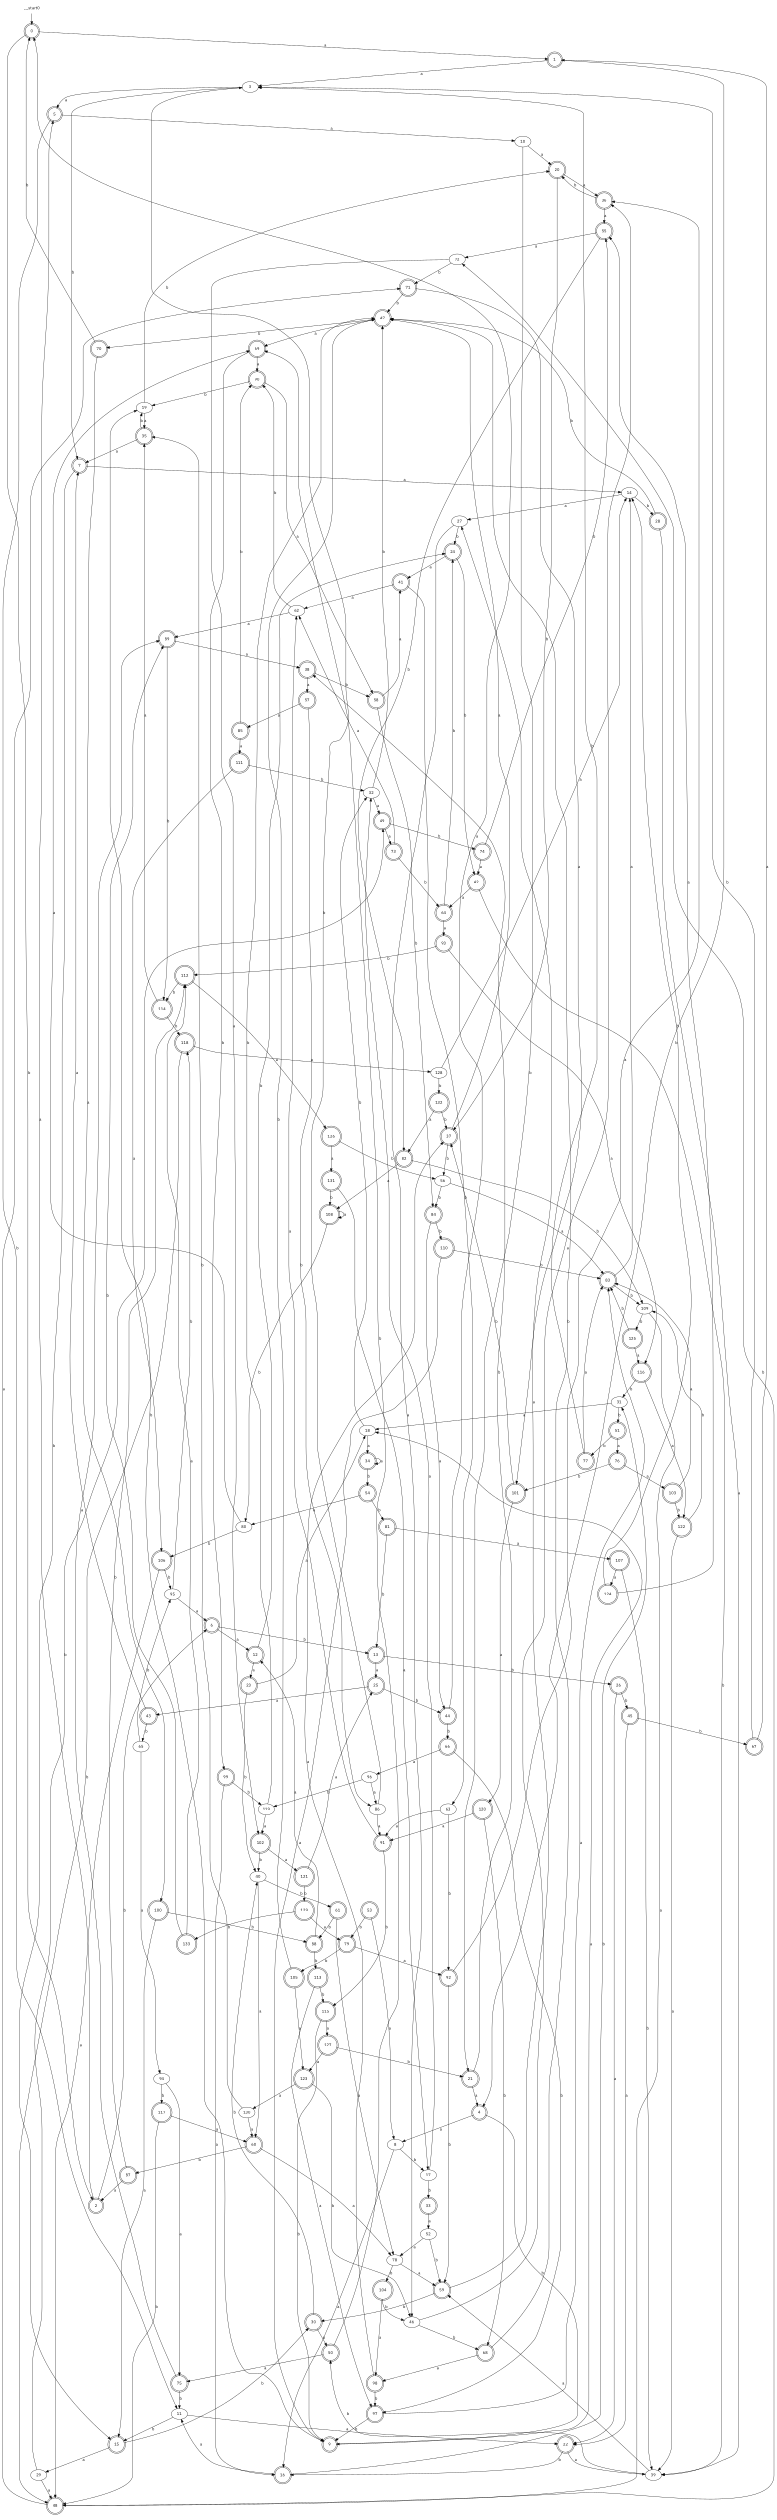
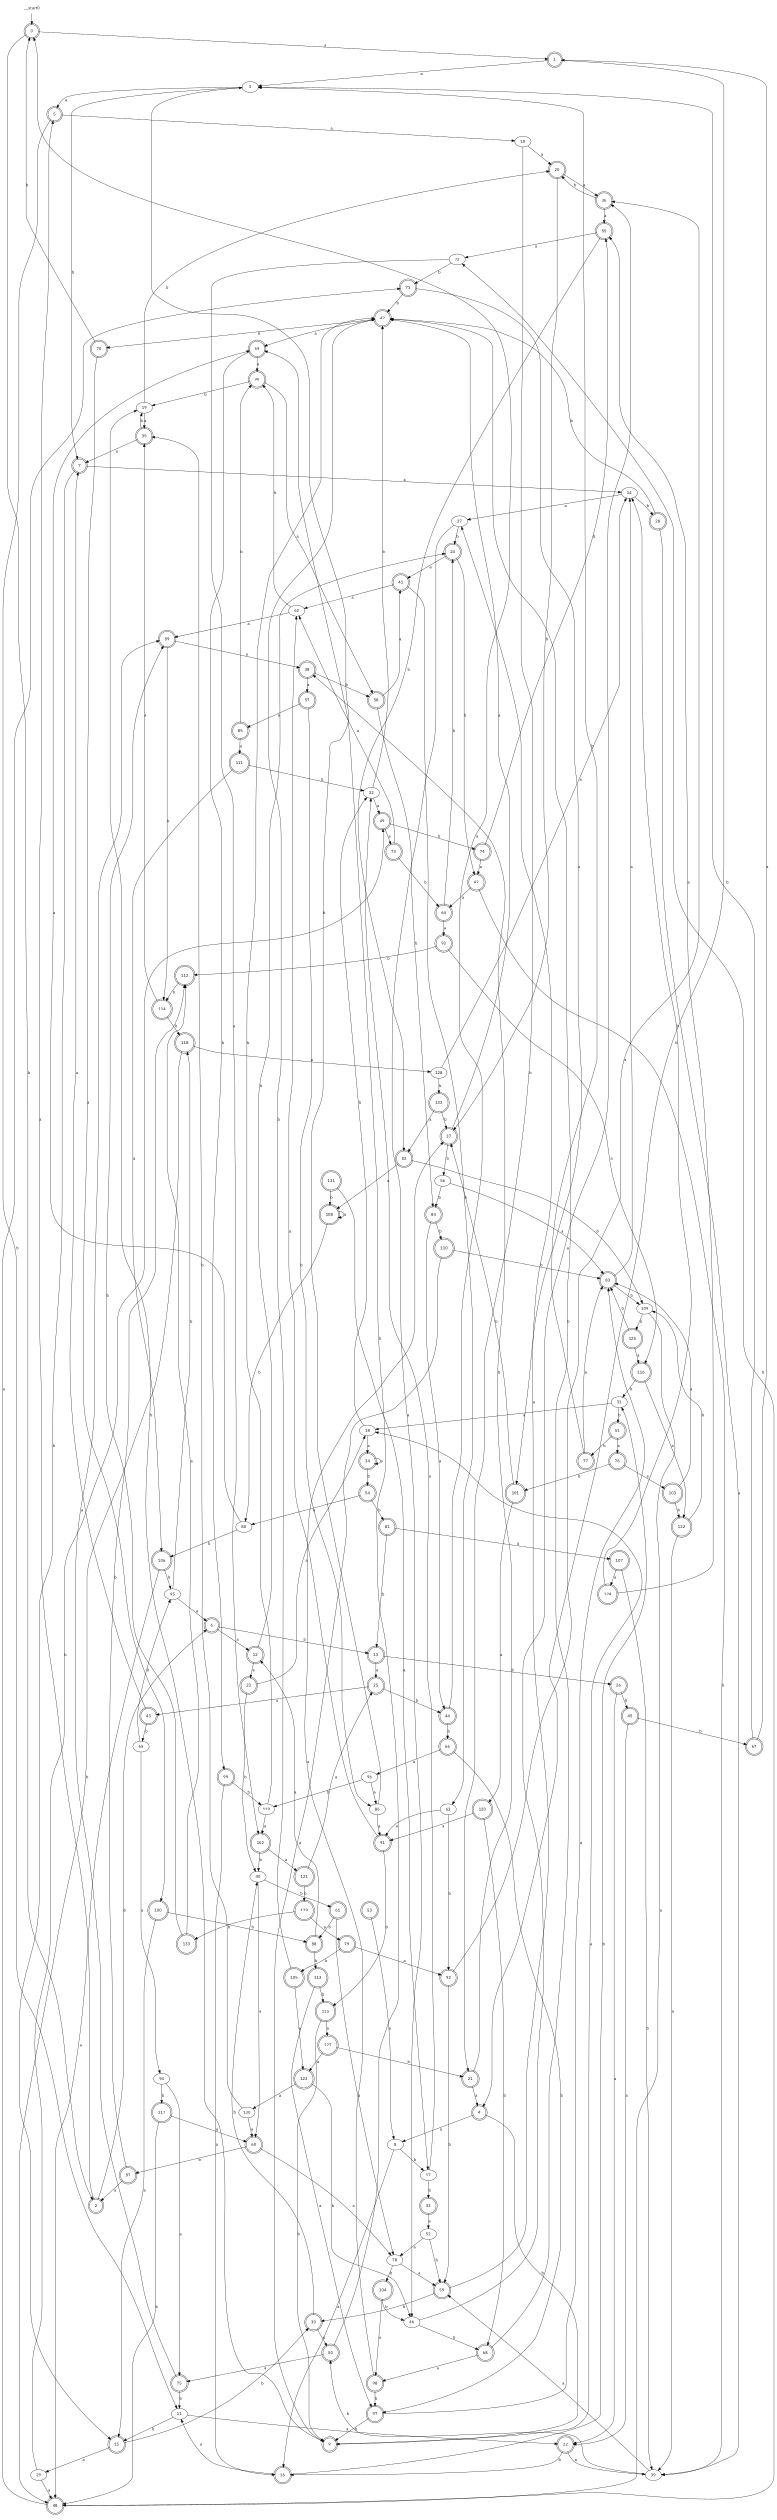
node "126": removed
edge "53" -> "79": removed, label "b"
